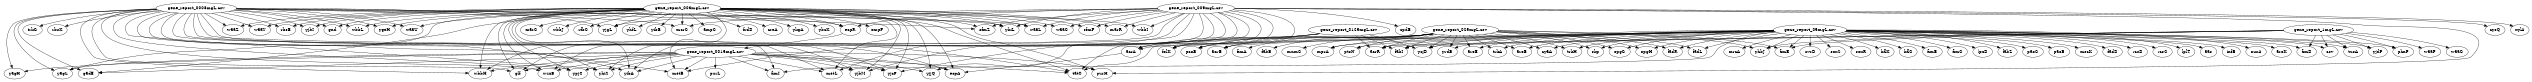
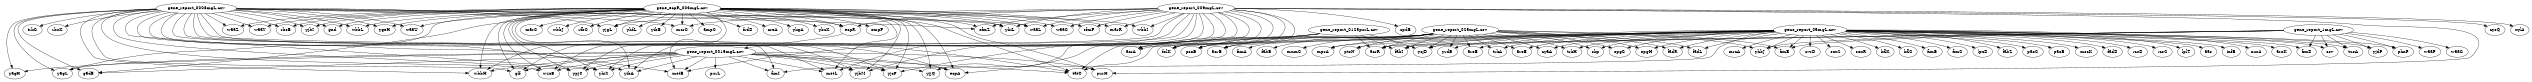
node "gene_report_003mgL.csv": label "gene_report_003mgL.csv" -> "gene_ecpR_003mgL.csv"
node "gene_report_0125mgL.csv": label "gene_report_0125mgL.csv" -> "gene_report_0125purL.csv"
edge "gene_report_009mgL.csv" -> "ypjC": added
edge "acrA" -> "ecpA": now "gene_report_009mgL.csv" -> "ecpA"
